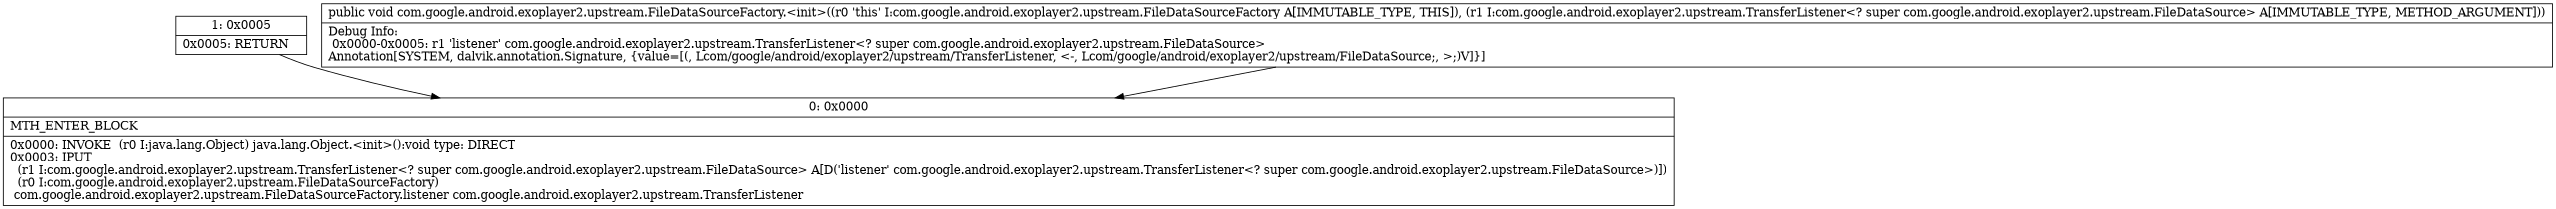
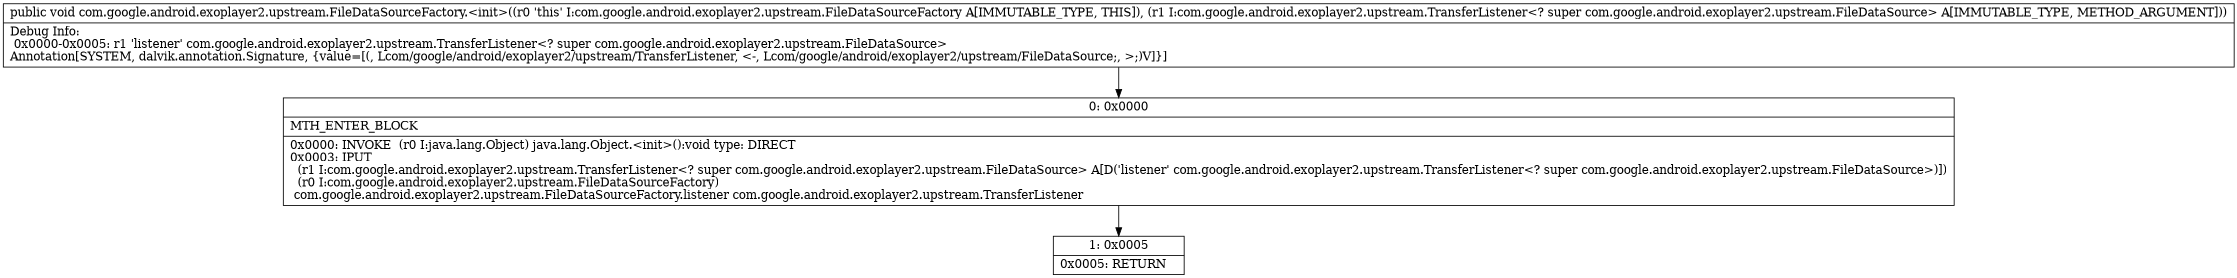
edge "1: 0x0005" -> "0: 0x0000": reversed
